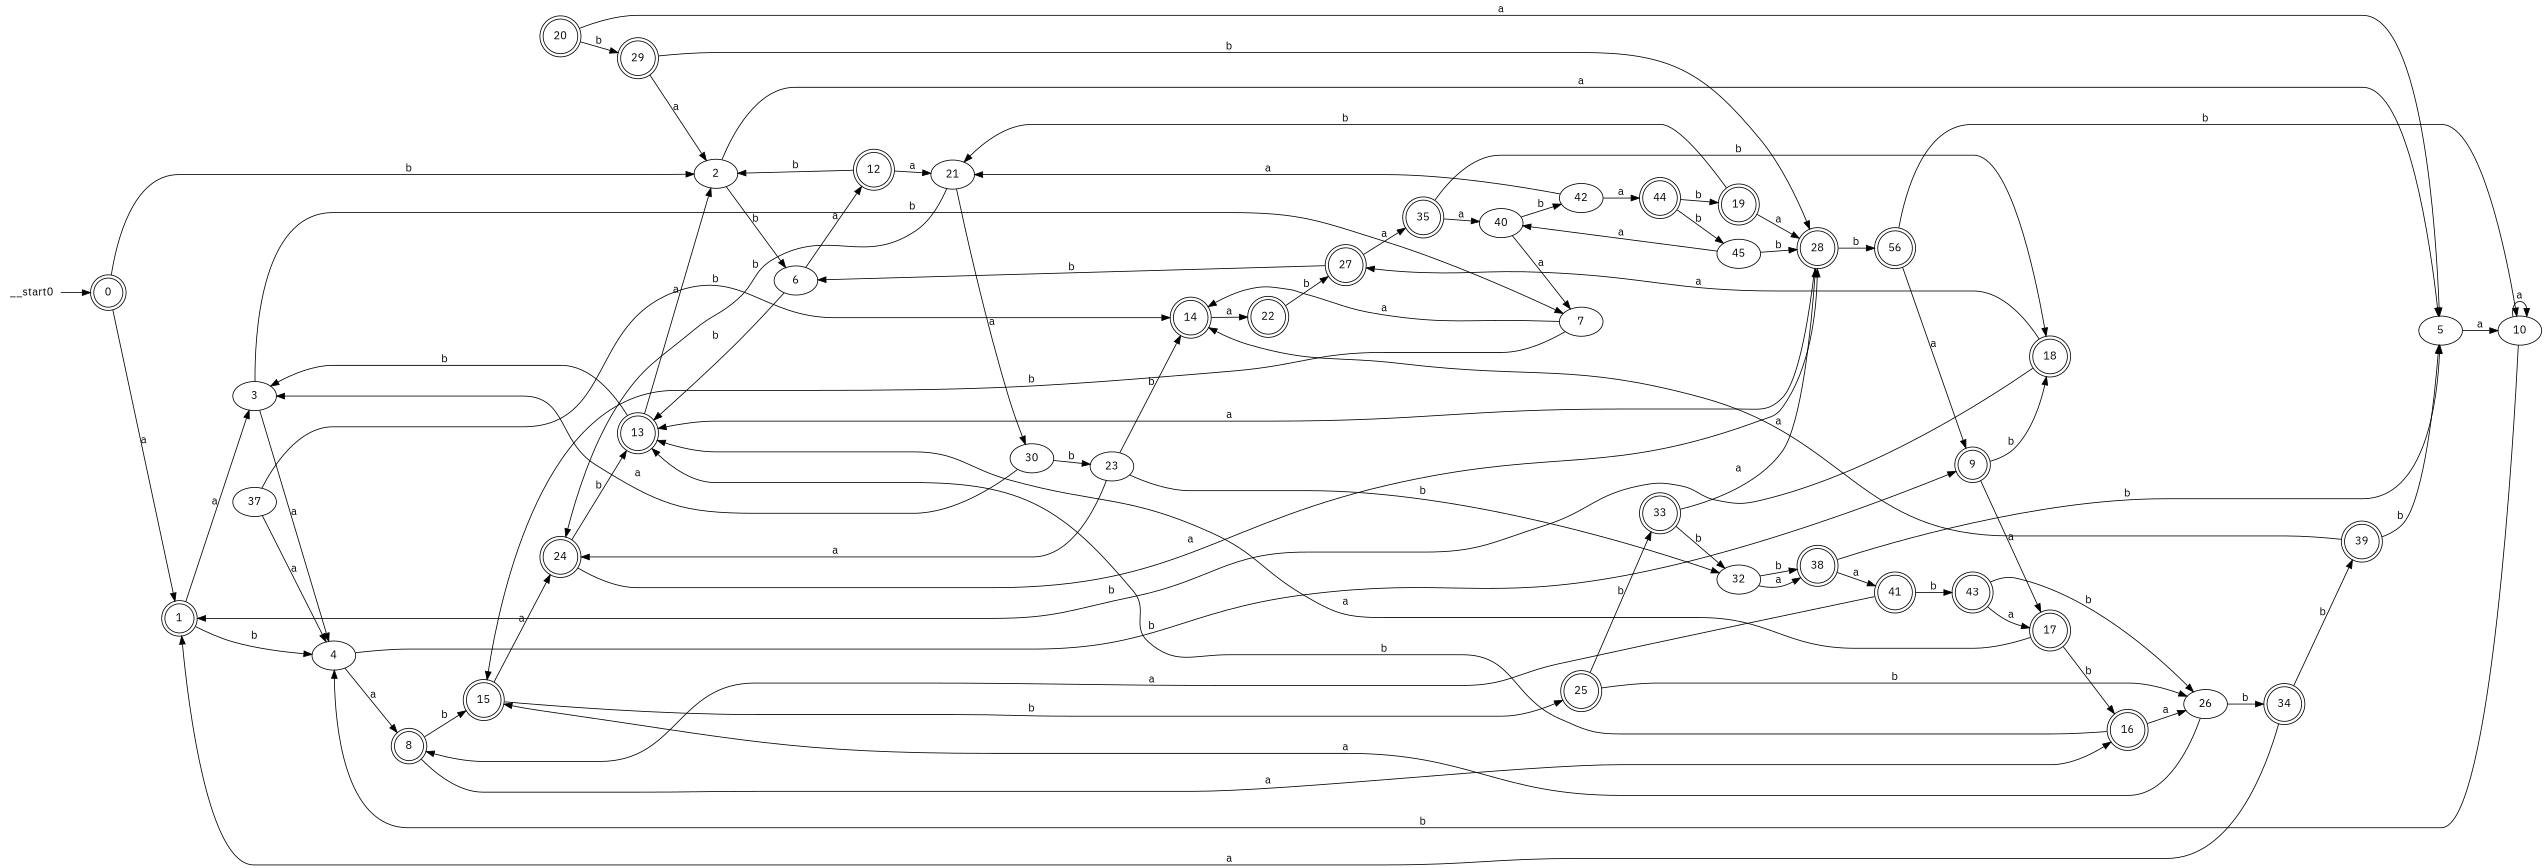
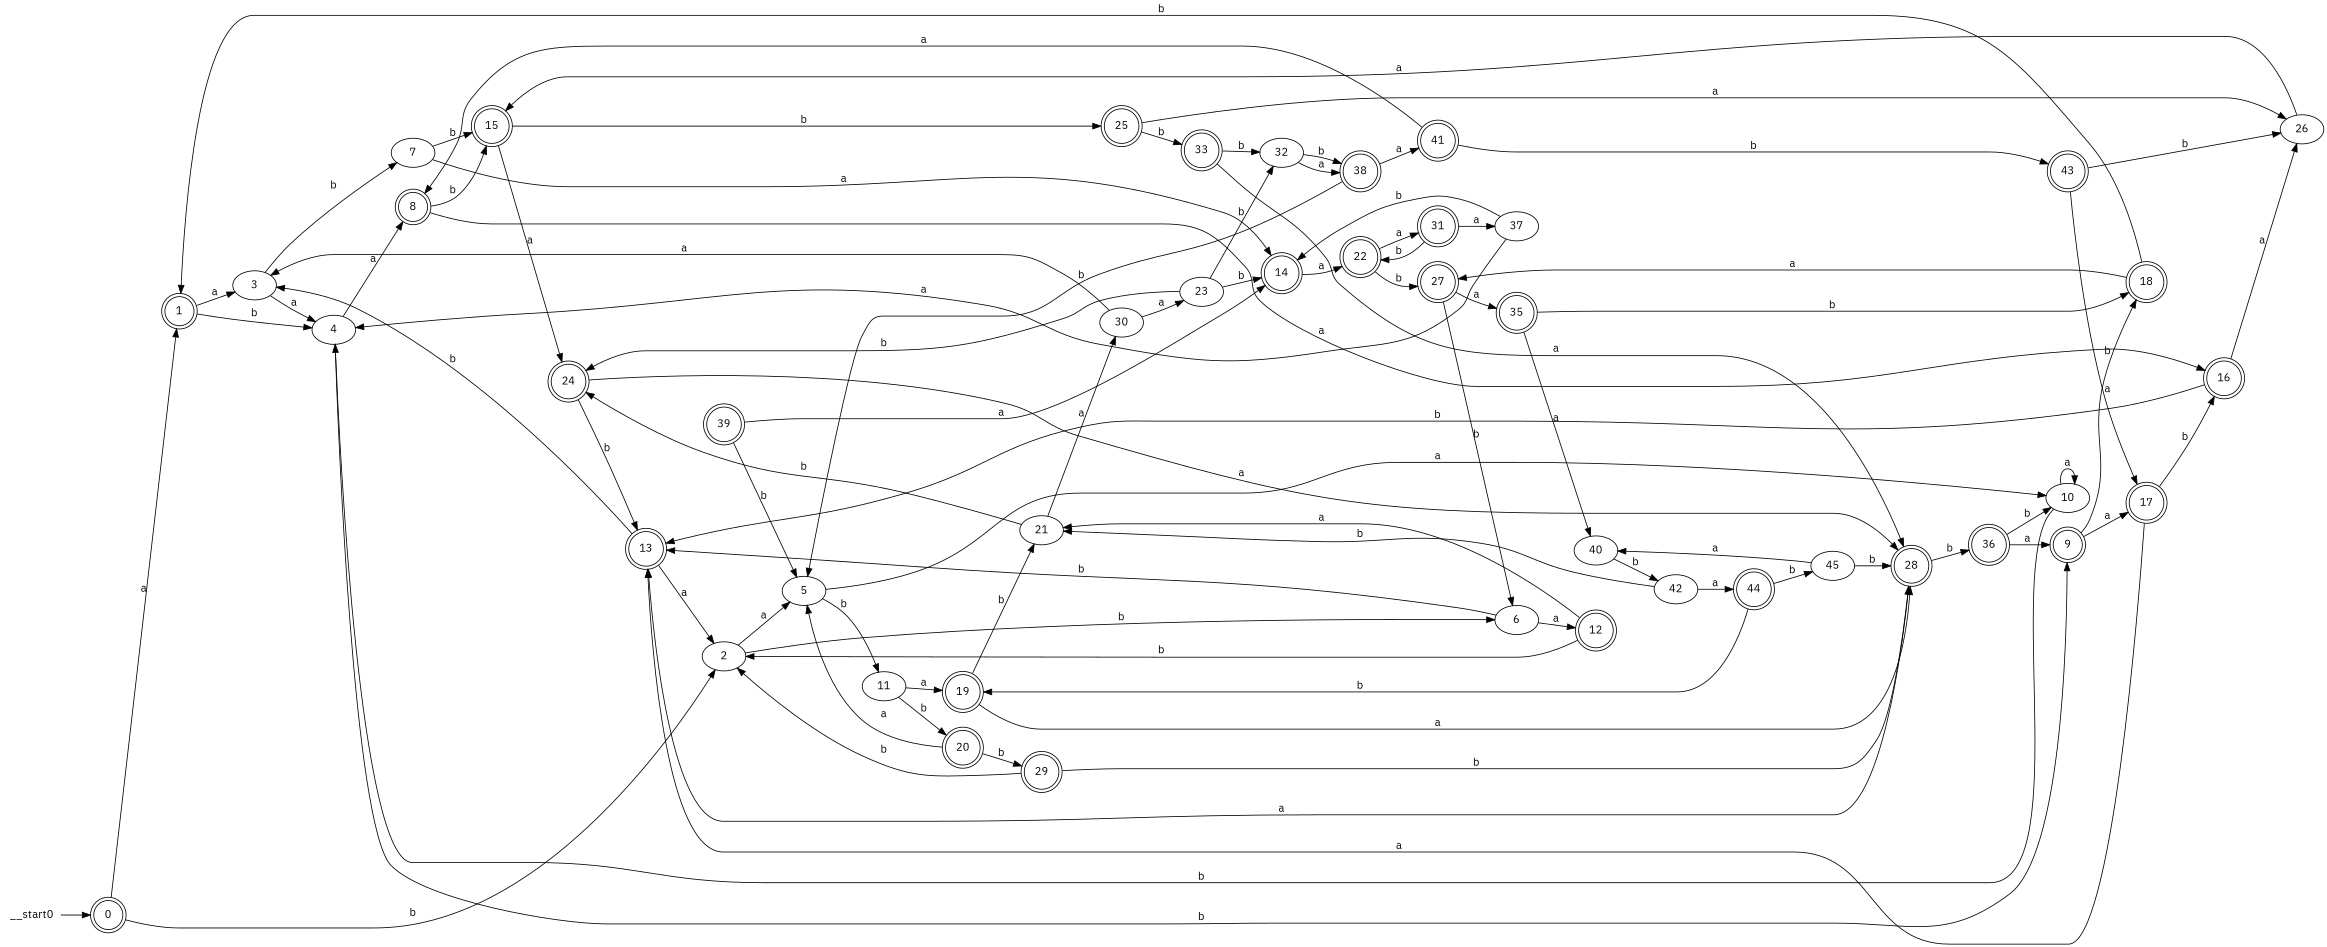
edge "29" -> "2": label "a" -> "b"
edge "42" -> "21": label "a" -> "b"
node "31": added
node "56": label "56" -> "36"
edge "40" -> "7": removed, label "a"
edge "30" -> "23": label "b" -> "a"
edge "23" -> "24": label "a" -> "b"
edge "25" -> "26": label "b" -> "a"
node "11": added
node "34": removed
